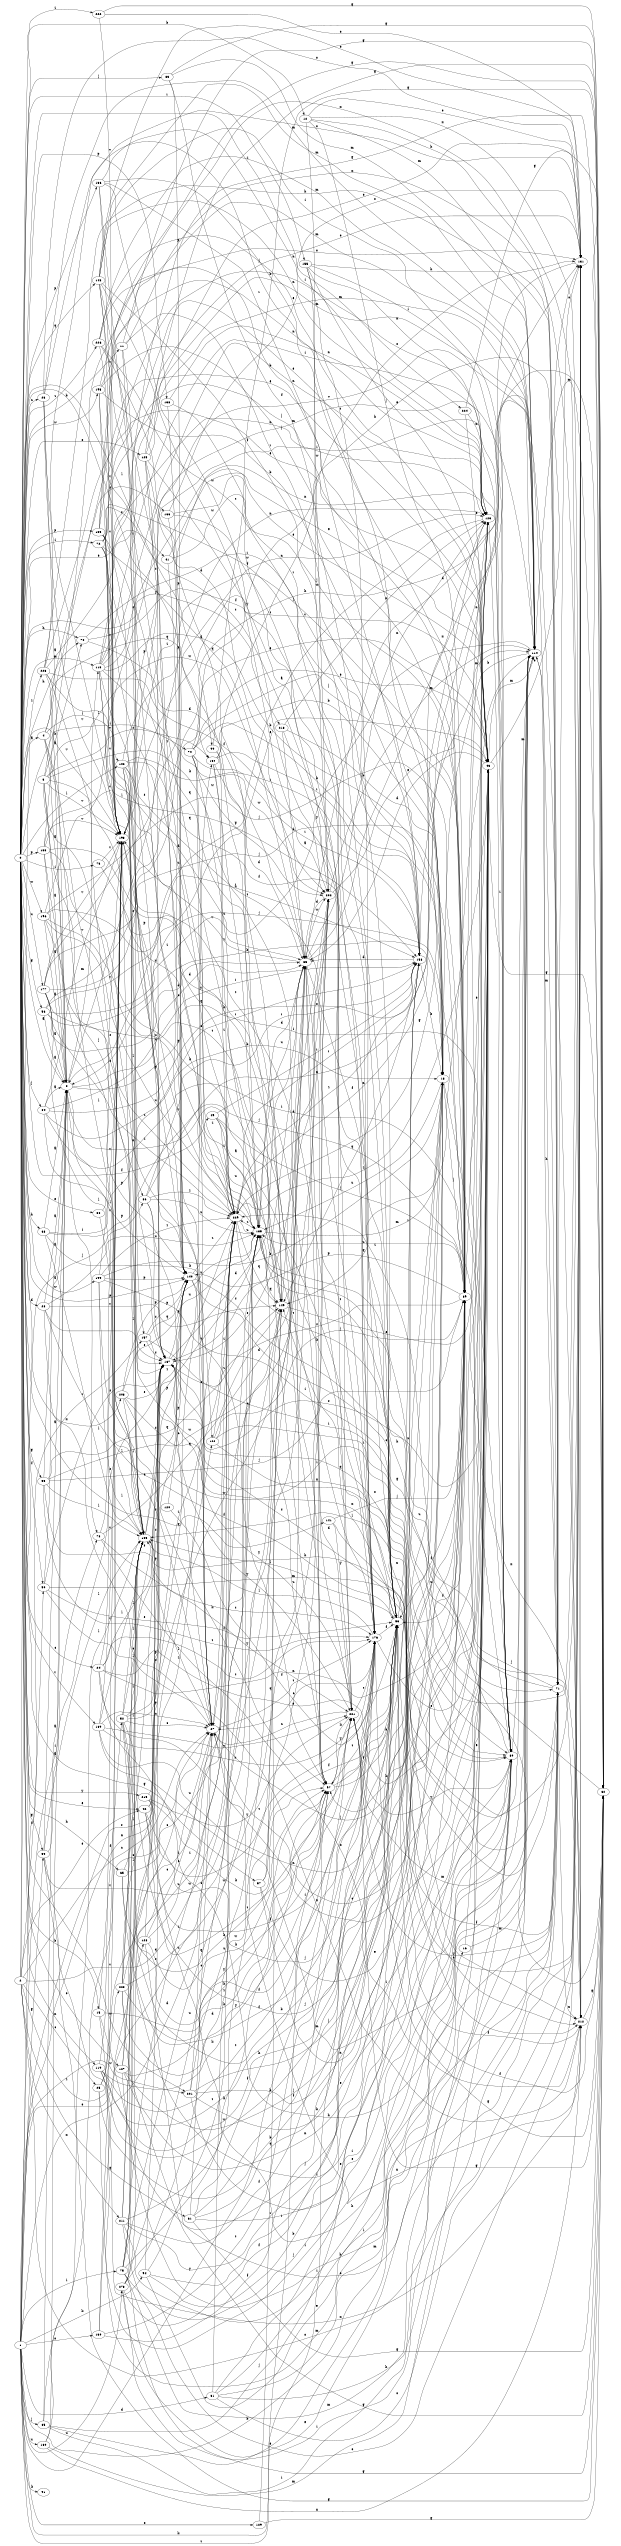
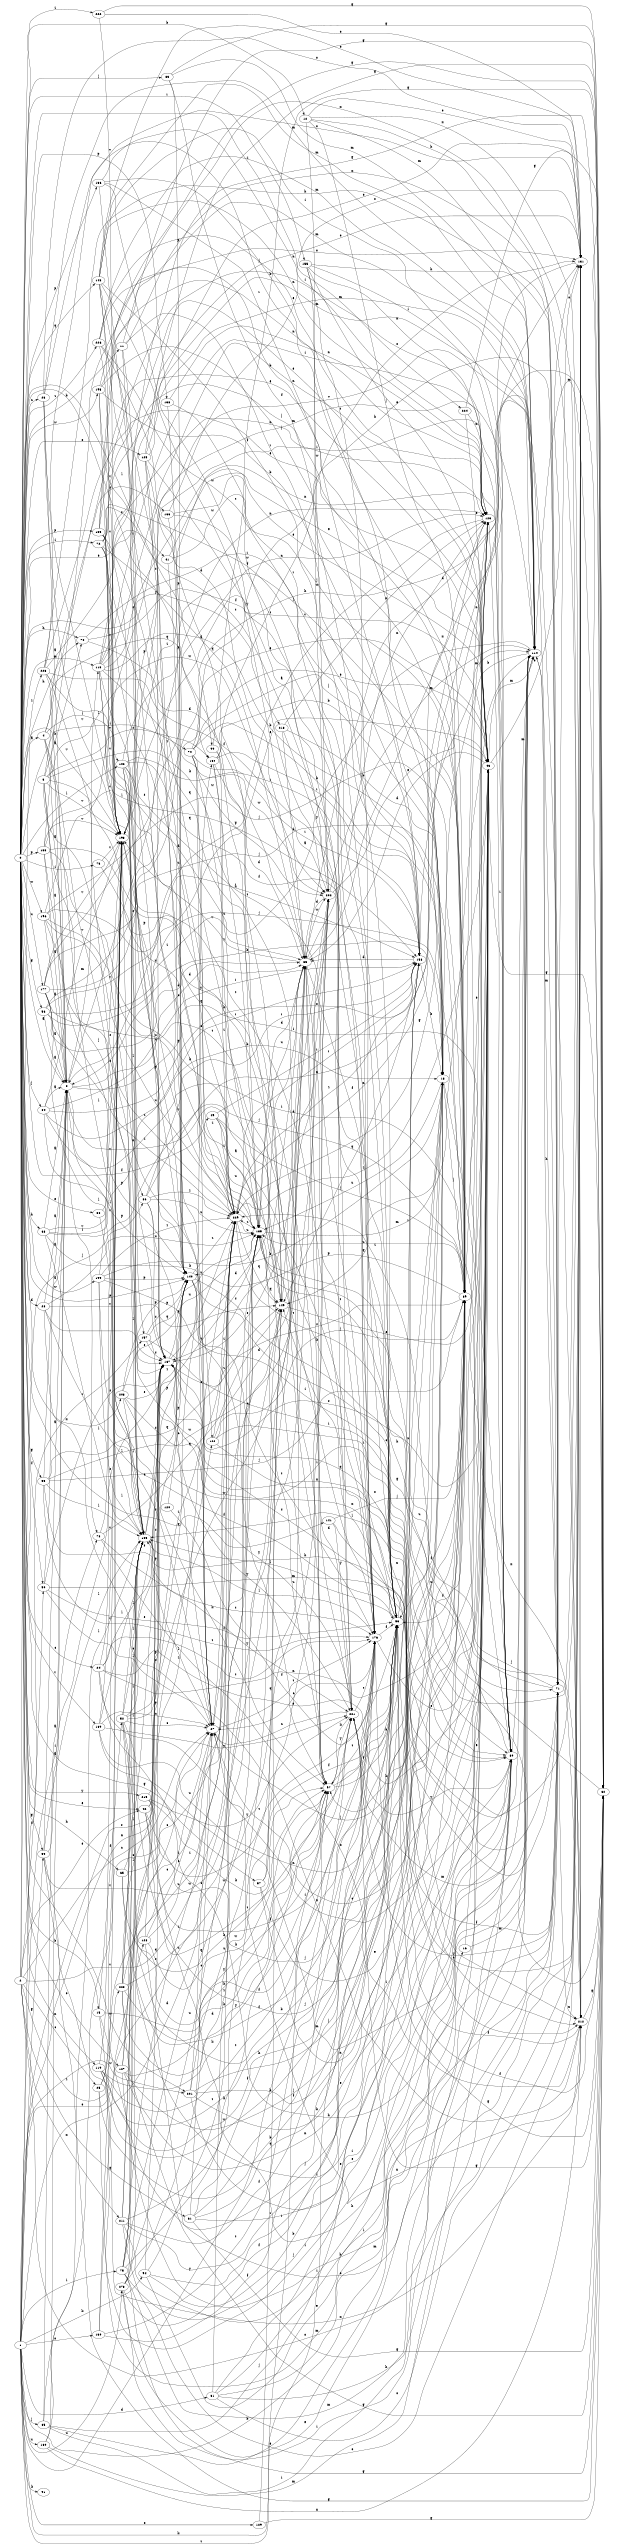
edge "136" -> "193": now "68" -> "193"
edge "189" -> "176": now "140" -> "176"
